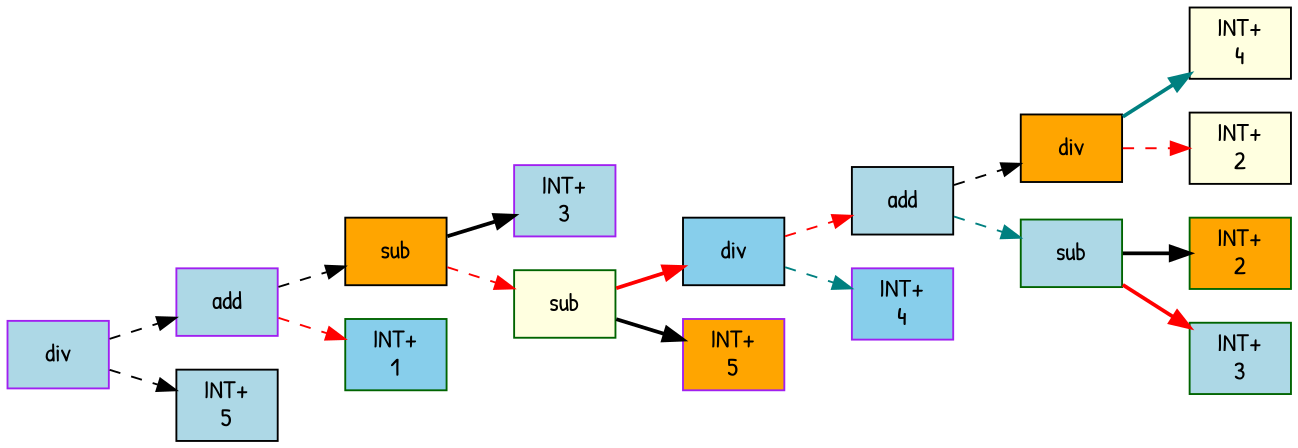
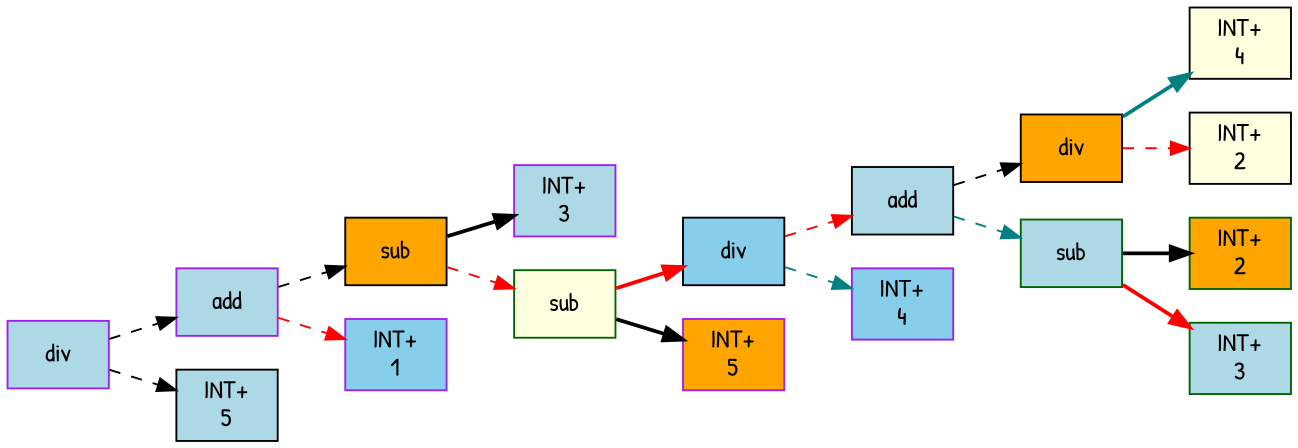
node "INT+ 1": color darkgreen -> purple
